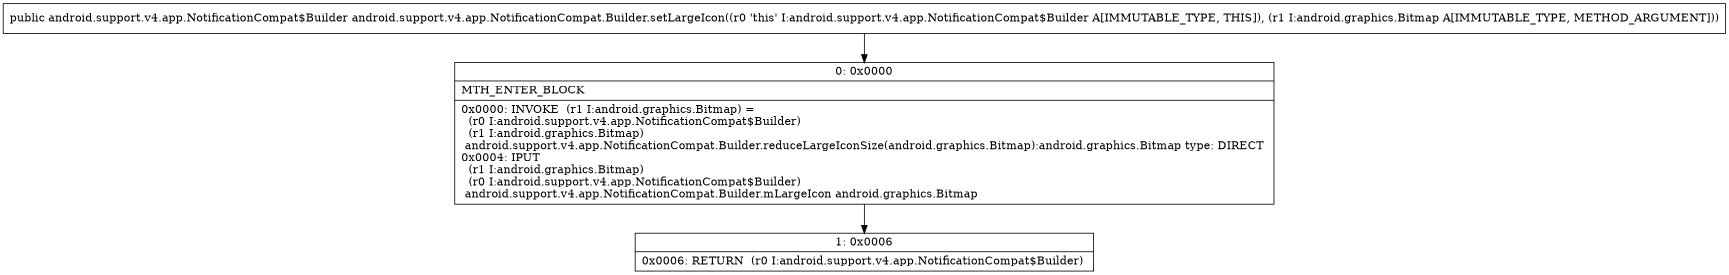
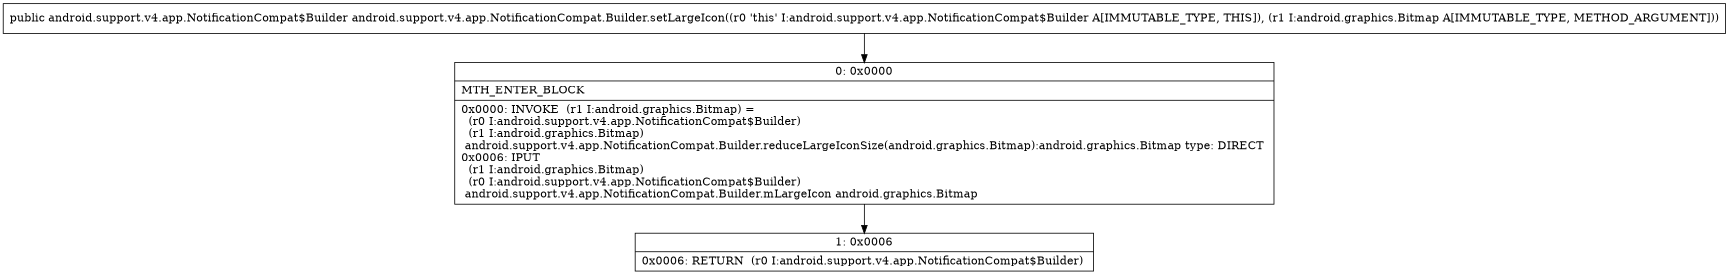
node "0: 0x0000": text "0x0004: IPUT" -> "0x0006: IPUT"
